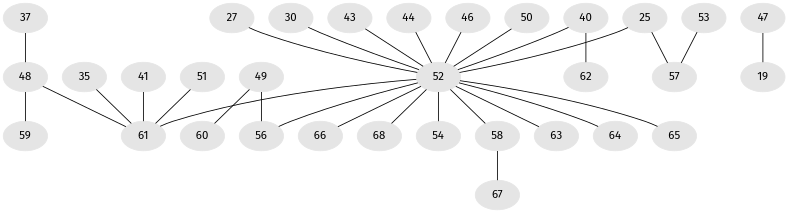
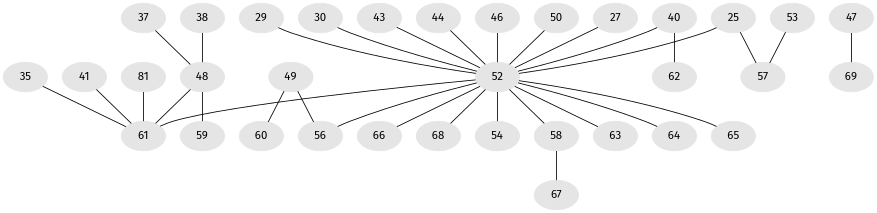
node "38": added
node "29": added
node "51": label "51" -> "81"
node "19": label "19" -> "69"
